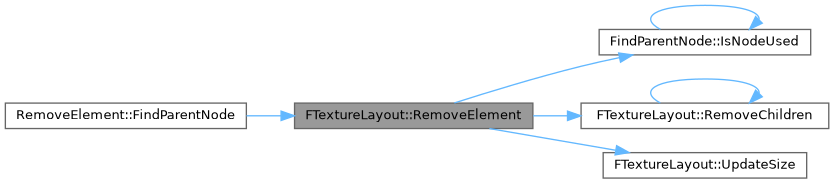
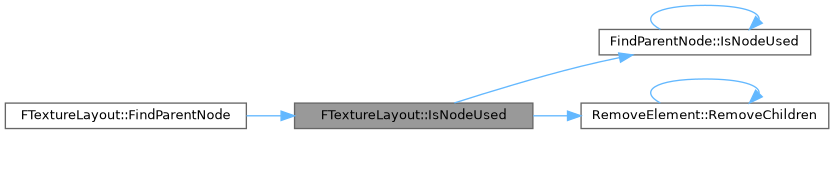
node "RemoveElement::FindParentNode": label "RemoveElement::FindParentNode" -> "FTextureLayout::FindParentNode"
node "FTextureLayout::RemoveElement": label "FTextureLayout::RemoveElement" -> "FTextureLayout::IsNodeUsed"
node "FTextureLayout::RemoveChildren": label "FTextureLayout::RemoveChildren" -> "RemoveElement::RemoveChildren"
node "FTextureLayout::UpdateSize": removed
